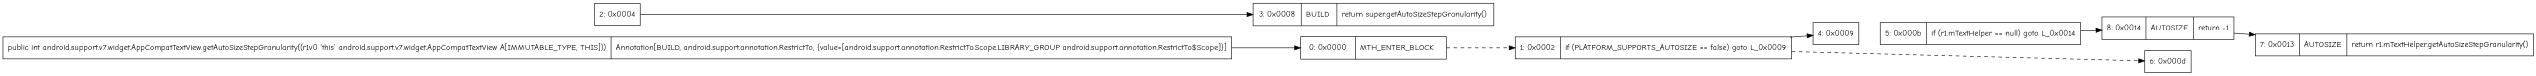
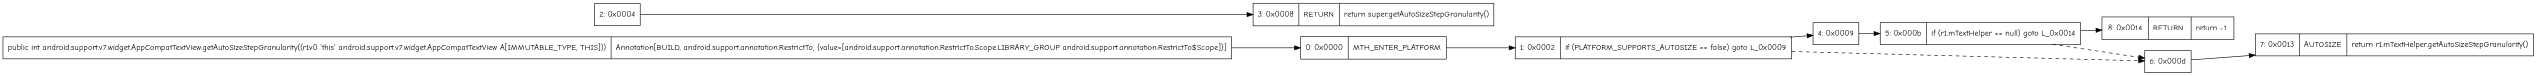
node "3: 0x0008": text "BUILD" -> "RETURN"
node "8: 0x0014": text "AUTOSIZE" -> "RETURN"
edge "4: 0x0009" -> "5: 0x000b": added
edge "8: 0x0014" -> "7: 0x0013": now "6: 0x000d" -> "7: 0x0013"
node "0: 0x0000": text "MTH_ENTER_BLOCK" -> "MTH_ENTER_PLATFORM"
edge "0: 0x0000" -> "1: 0x0002": style dashed -> solid
edge "5: 0x000b" -> "6: 0x000d": added
